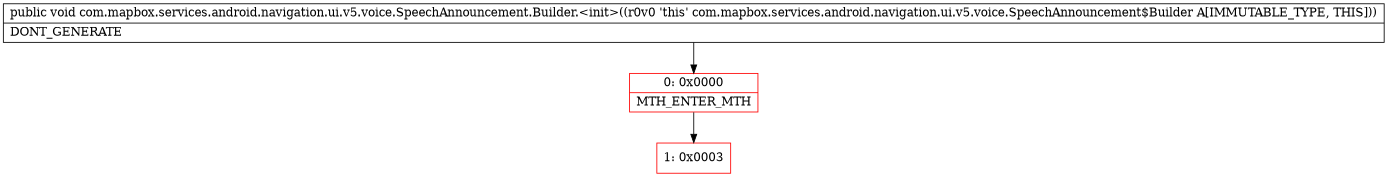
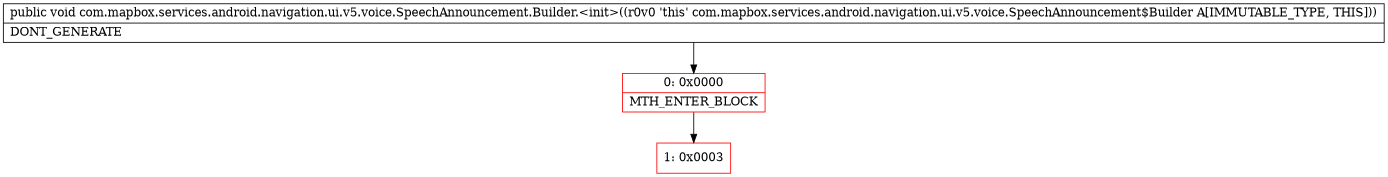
node "0: 0x0000": text "MTH_ENTER_MTH" -> "MTH_ENTER_BLOCK"
